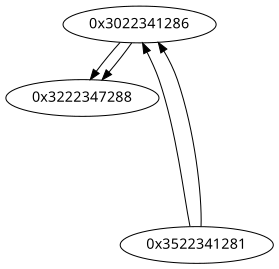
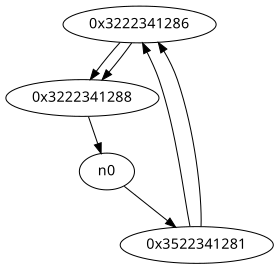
node "0x3022341286": label "0x3022341286" -> "0x3222341286"
node "0x3222347288": label "0x3222347288" -> "0x3222341288"
node "n0": added
